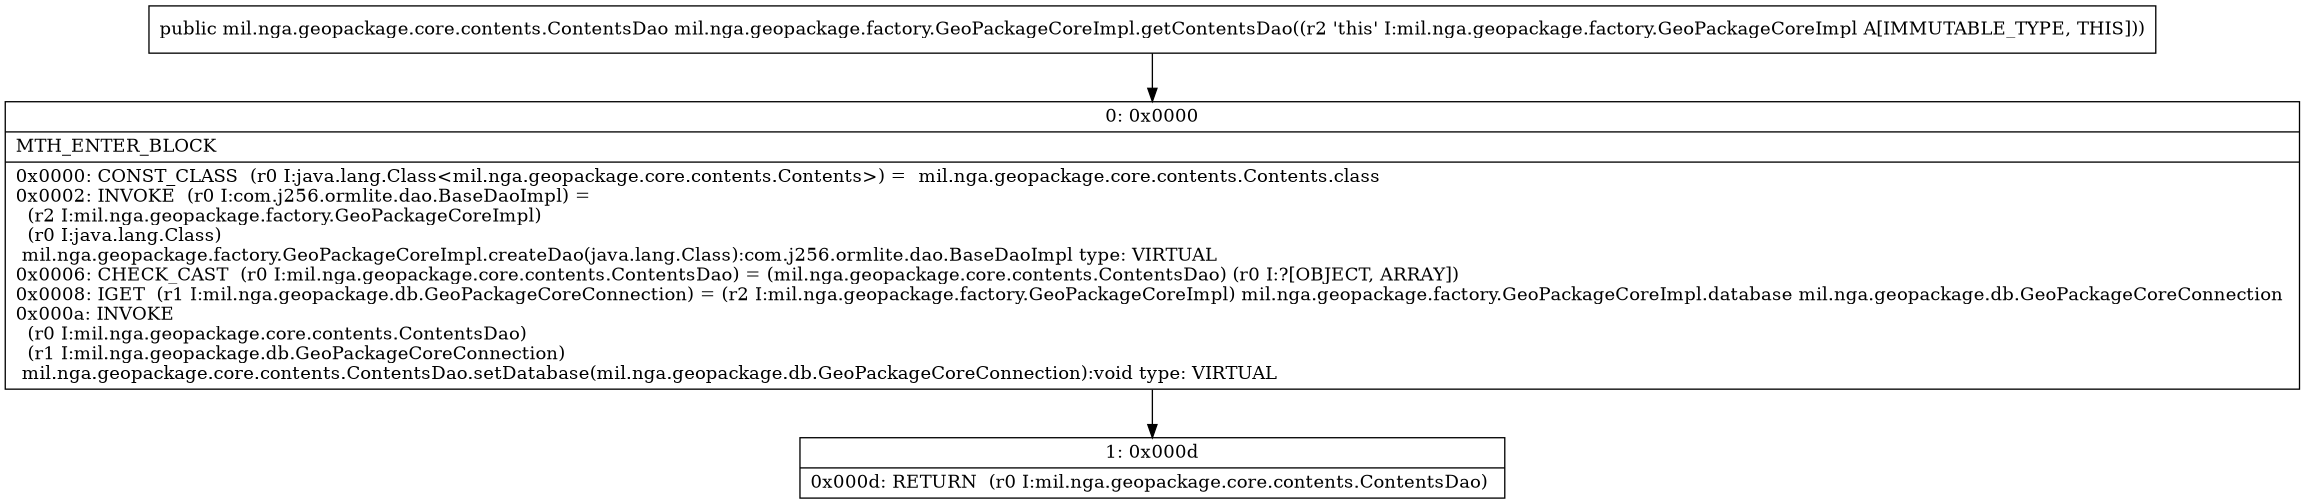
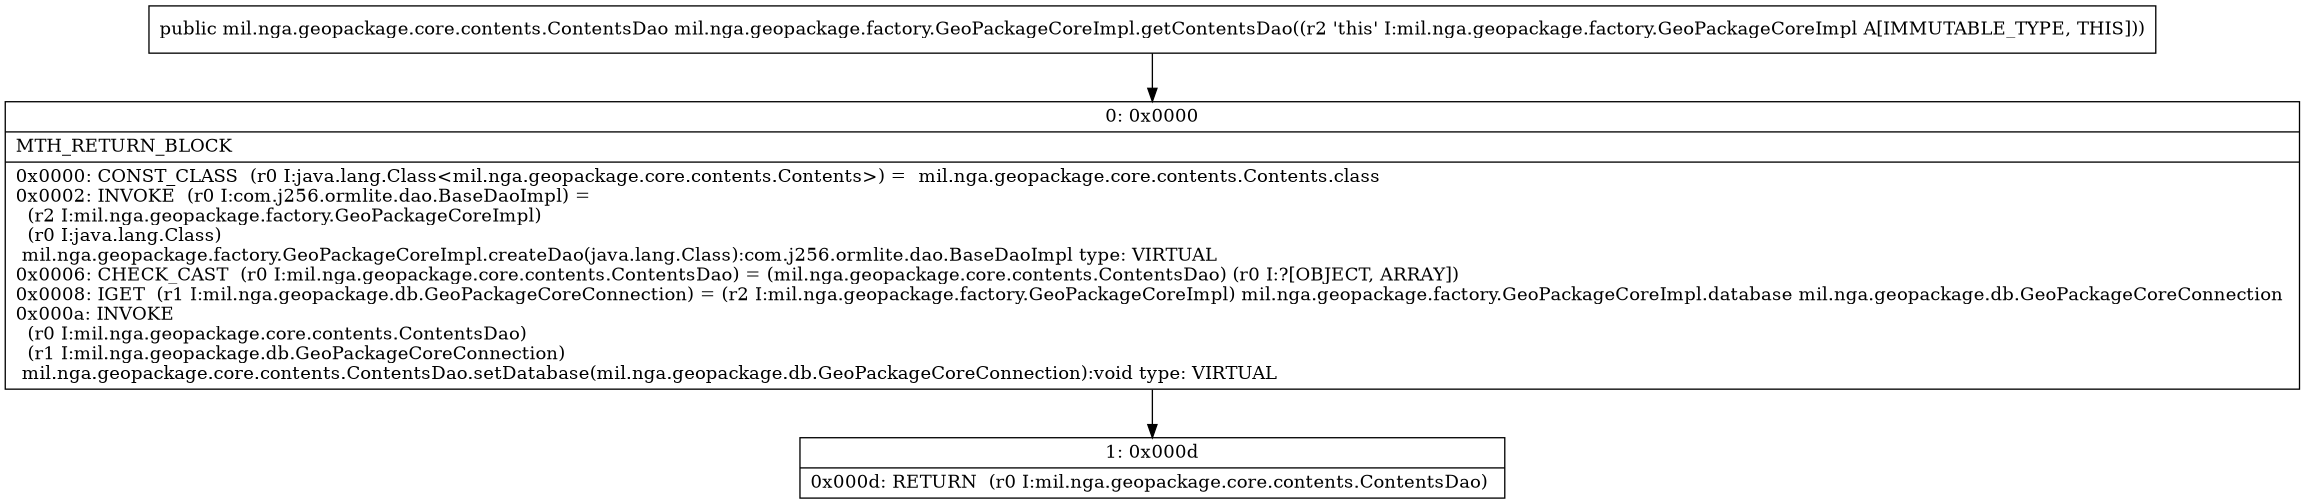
node "0: 0x0000": text "MTH_ENTER_BLOCK" -> "MTH_RETURN_BLOCK"
